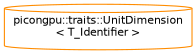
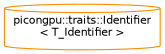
node "picongpu::traits::UnitDimension < T_Identifier >": label "picongpu::traits::UnitDimension < T_Identifier >" -> "picongpu::traits::Identifier < T_Identifier >"
